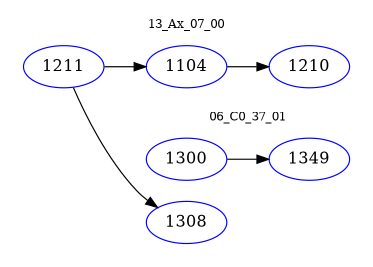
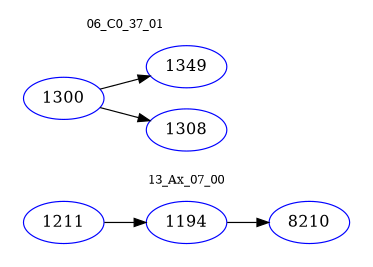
node "1104": label "1104" -> "1194"
node "1210": label "1210" -> "8210"
edge "1211" -> "1308": now "1300" -> "1308"
